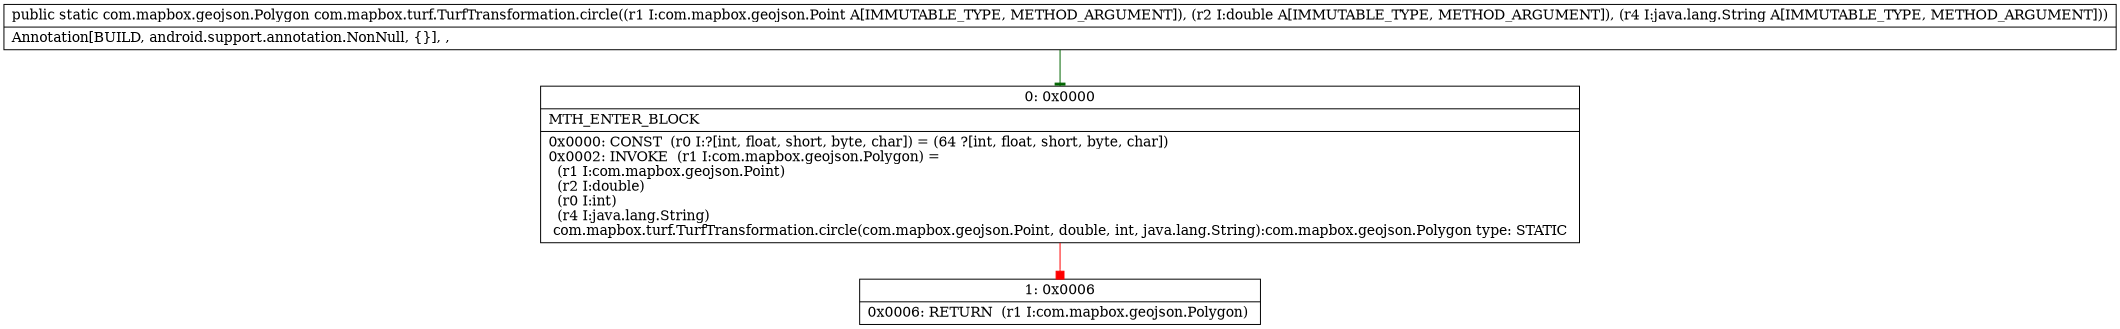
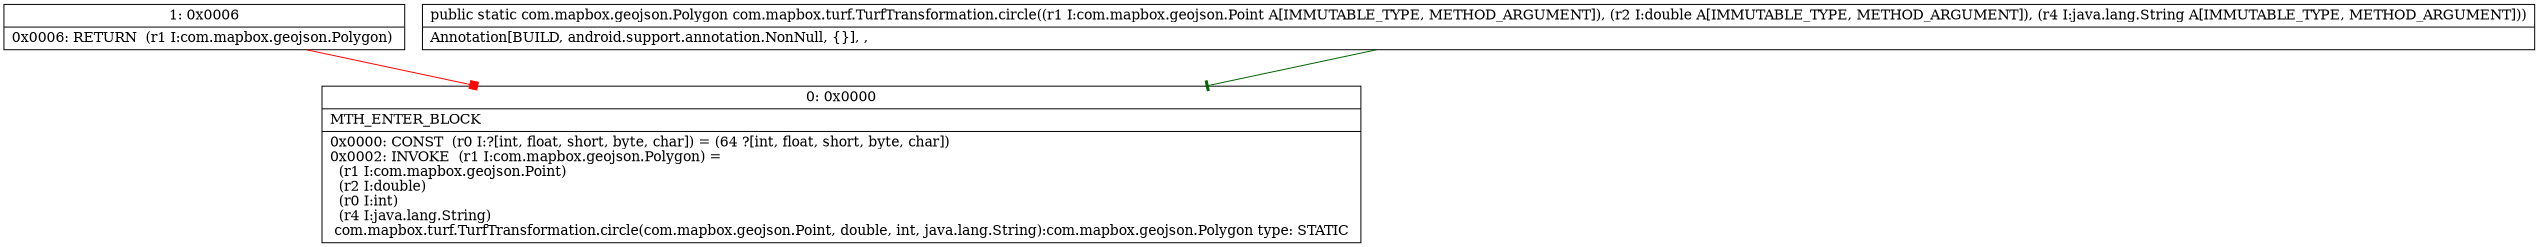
edge "0: 0x0000" -> "1: 0x0006": reversed
